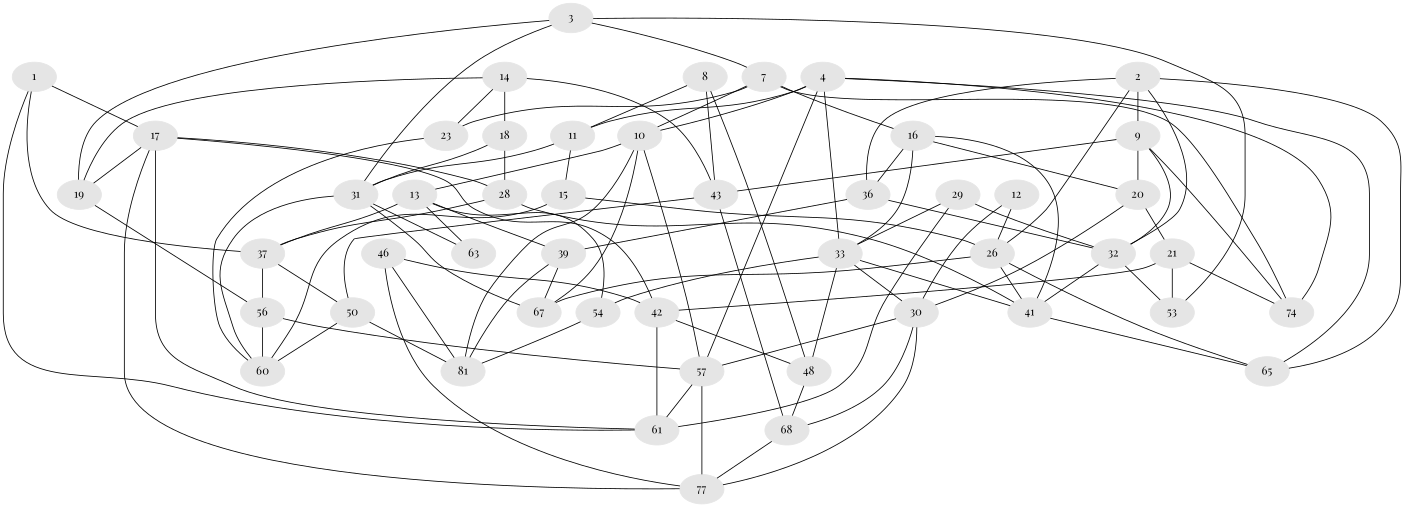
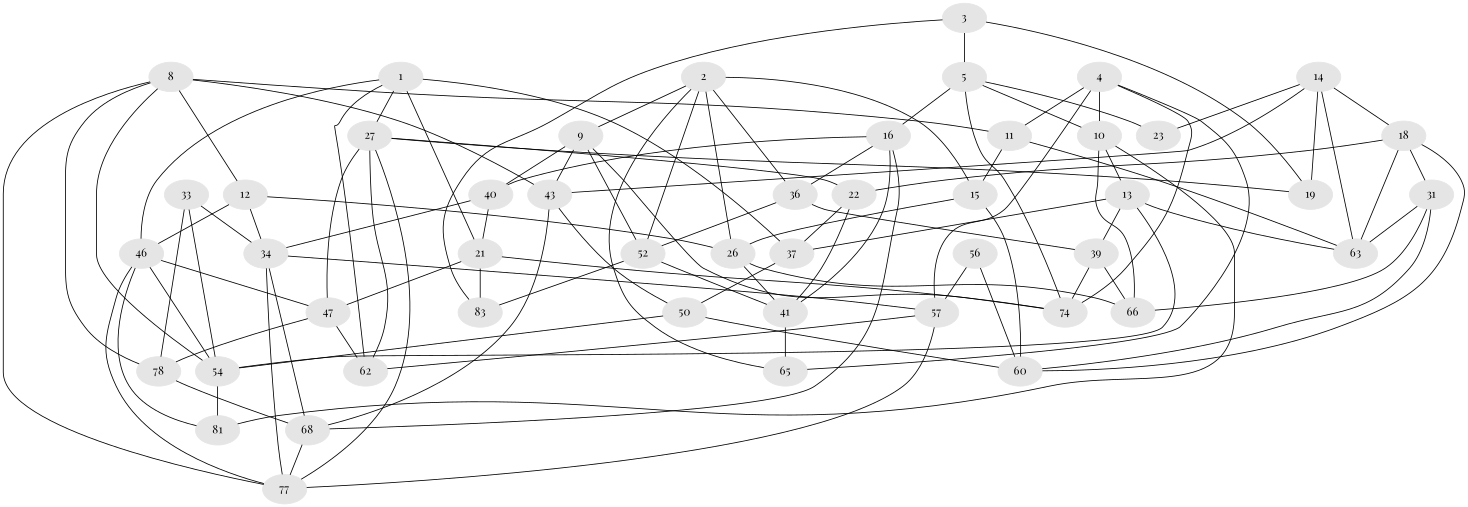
node "7": label "7" -> "5"
edge "3" -- "31": removed
edge "2" -- "15": added
edge "1" -- "46": added
edge "8" -- "12": added
node "17": label "17" -> "27"
edge "11" -- "31": now "11" -- "63"
edge "1" -- "21": added
edge "4" -- "33": removed
edge "14" -- "63": added
node "28": label "28" -> "22"
node "29": removed
node "20": label "20" -> "40"
edge "18" -- "63": added
edge "23" -- "60": now "18" -- "60"
edge "16" -- "33": now "16" -- "68"
edge "12" -- "46": added
edge "8" -- "54": added
edge "10" -- "57": removed
edge "19" -- "56": removed
node "32": label "32" -> "52"
edge "37" -- "56": removed
edge "33" -- "41": removed
edge "39" -- "81": now "39" -- "74"
edge "46" -- "54": added
node "67": label "67" -> "66"
node "42": label "42" -> "47"
node "30": label "30" -> "34"
node "53": label "53" -> "83"
edge "26" -- "65": removed
edge "8" -- "77": added
edge "50" -- "81": now "50" -- "54"
node "48": label "48" -> "78"
node "61": label "61" -> "62"
